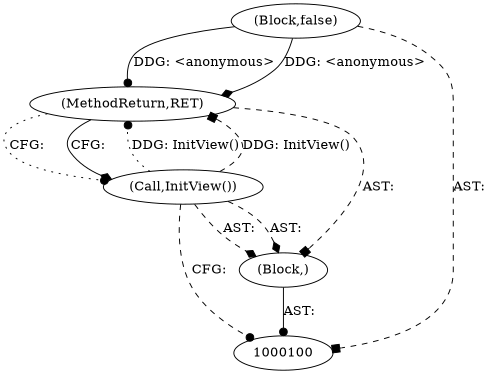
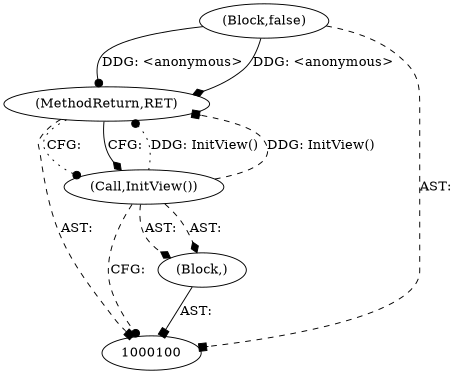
edge "(MethodReturn,RET)" -> "(Block,)": now "(MethodReturn,RET)" -> "1000100"
edge "(Block,)" -> "1000100": arrowhead dot -> box
